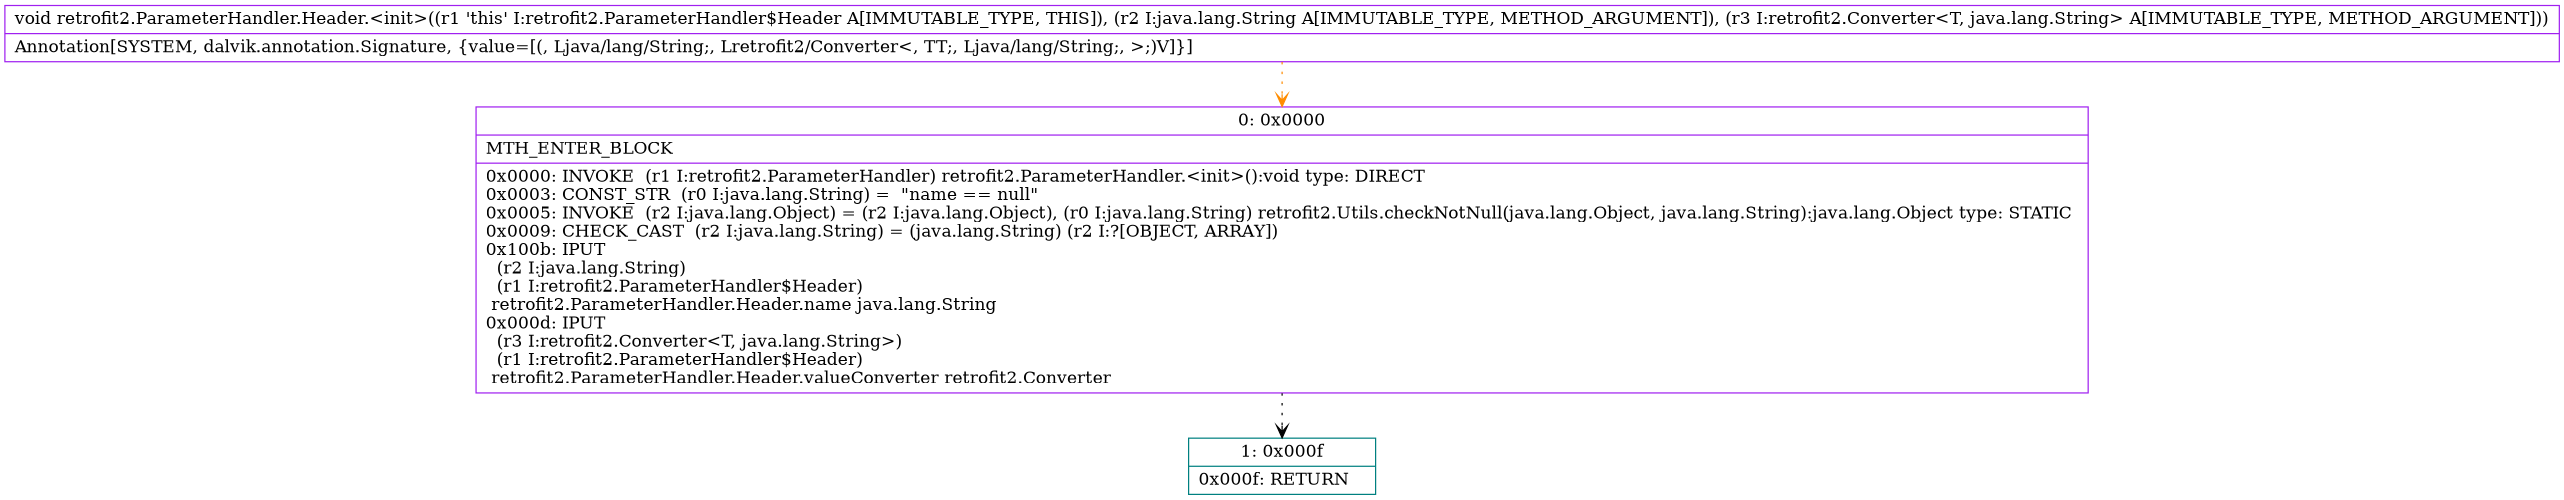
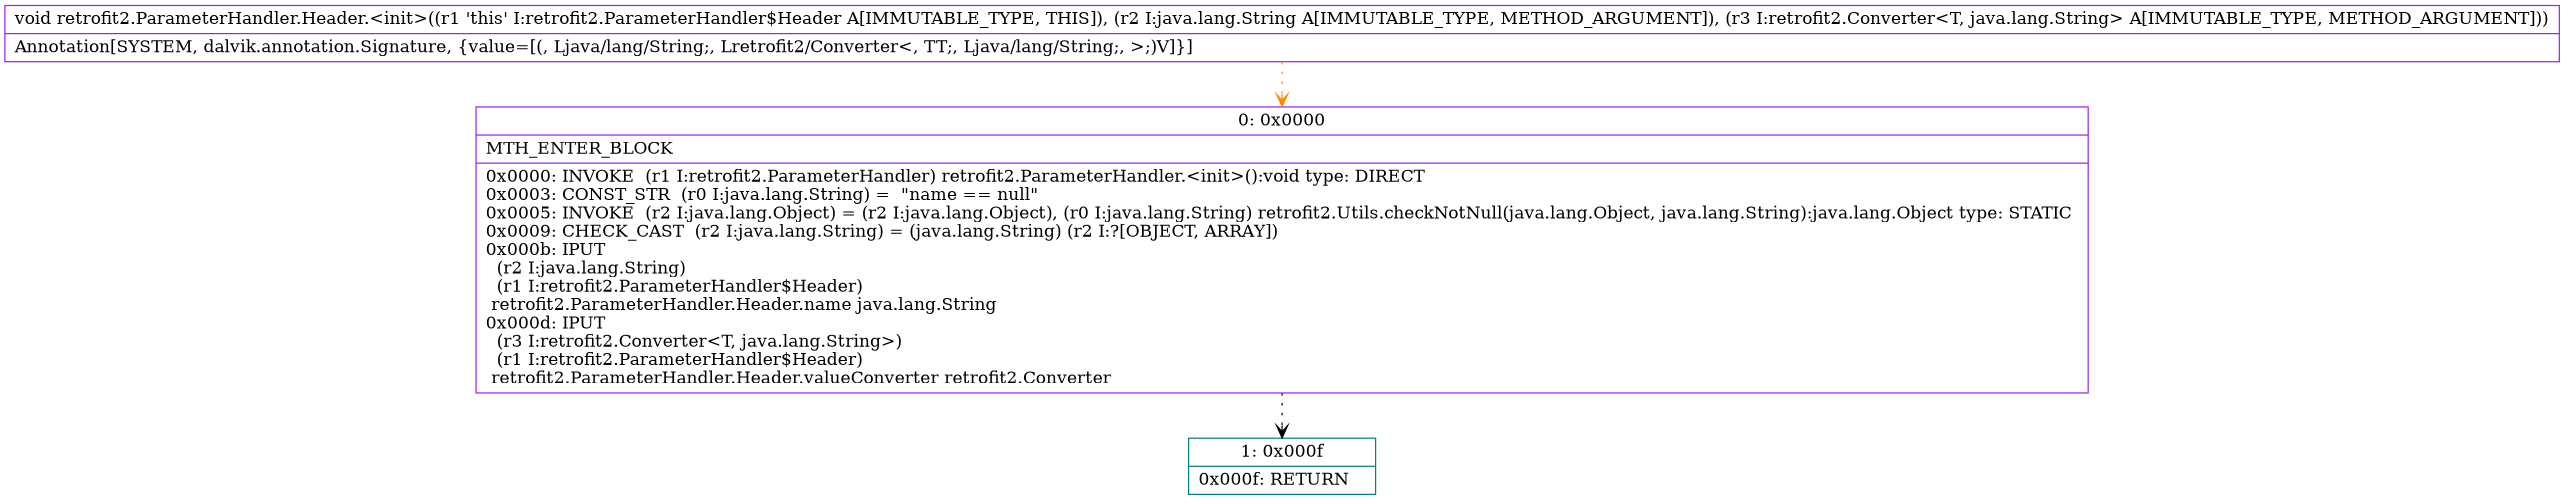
node "0: 0x0000": text "0x100b: IPUT" -> "0x000b: IPUT"
